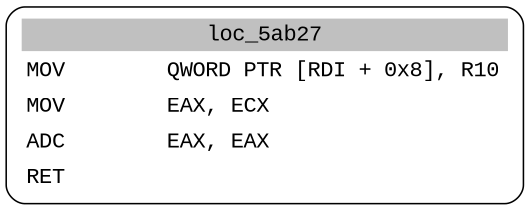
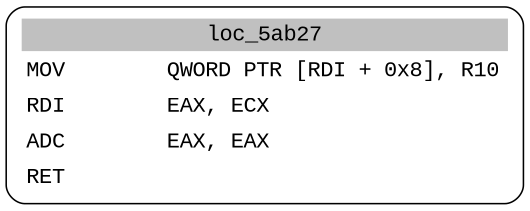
node "loc_5ab27": text "MOV        EAX, ECX" -> "RDI        EAX, ECX"
